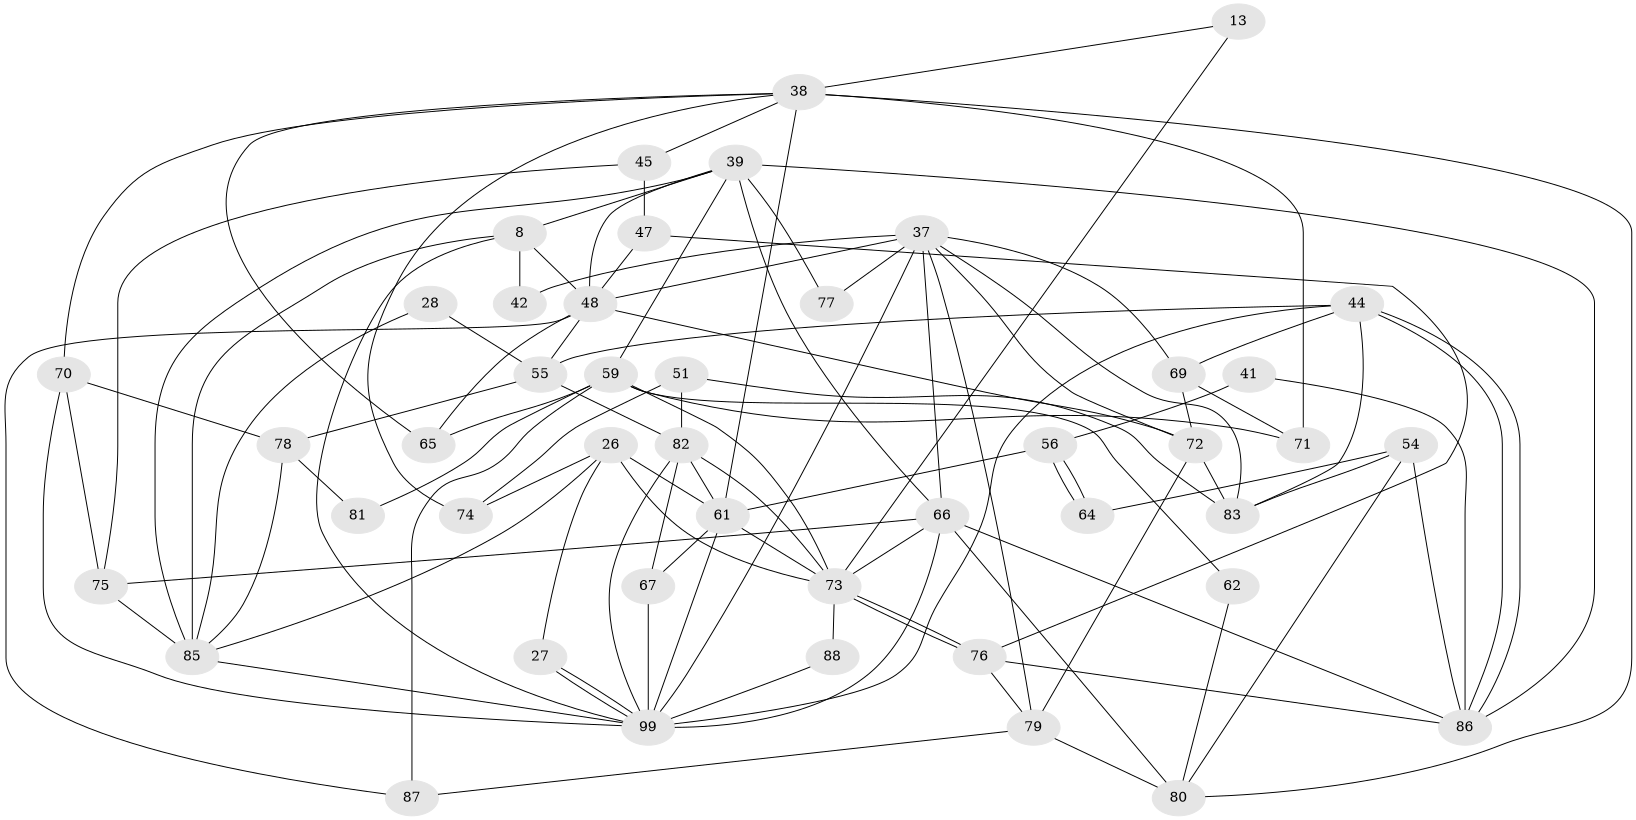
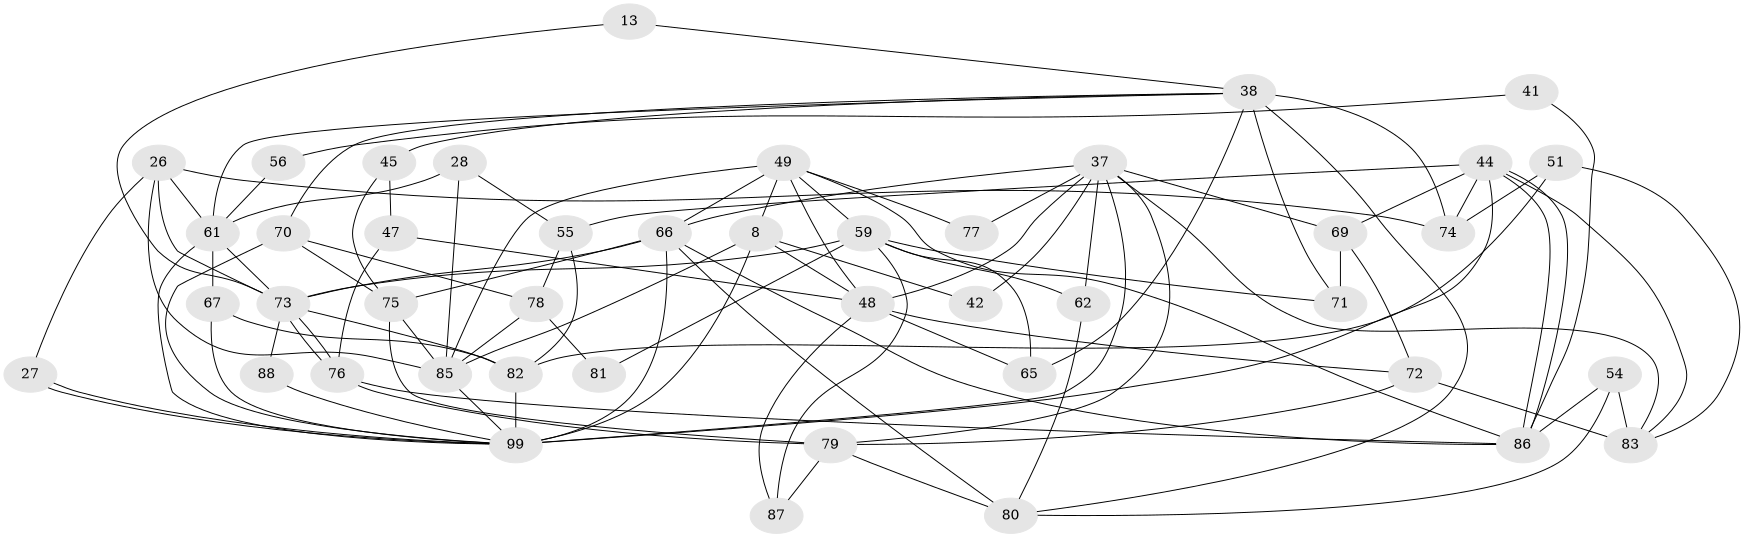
node "39": label "39" -> "49"
edge "44" -- "74": added
edge "48" -- "55": removed
edge "37" -- "72": now "37" -- "62"
edge "75" -- "79": added
edge "82" -- "61": now "28" -- "61"
node "64": removed
